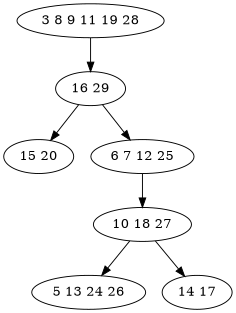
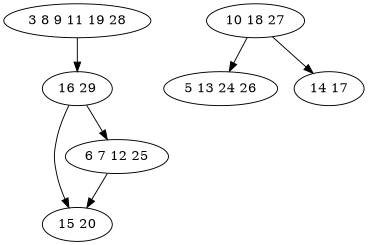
edge "6 7 12 25" -> "10 18 27": now "6 7 12 25" -> "15 20"
